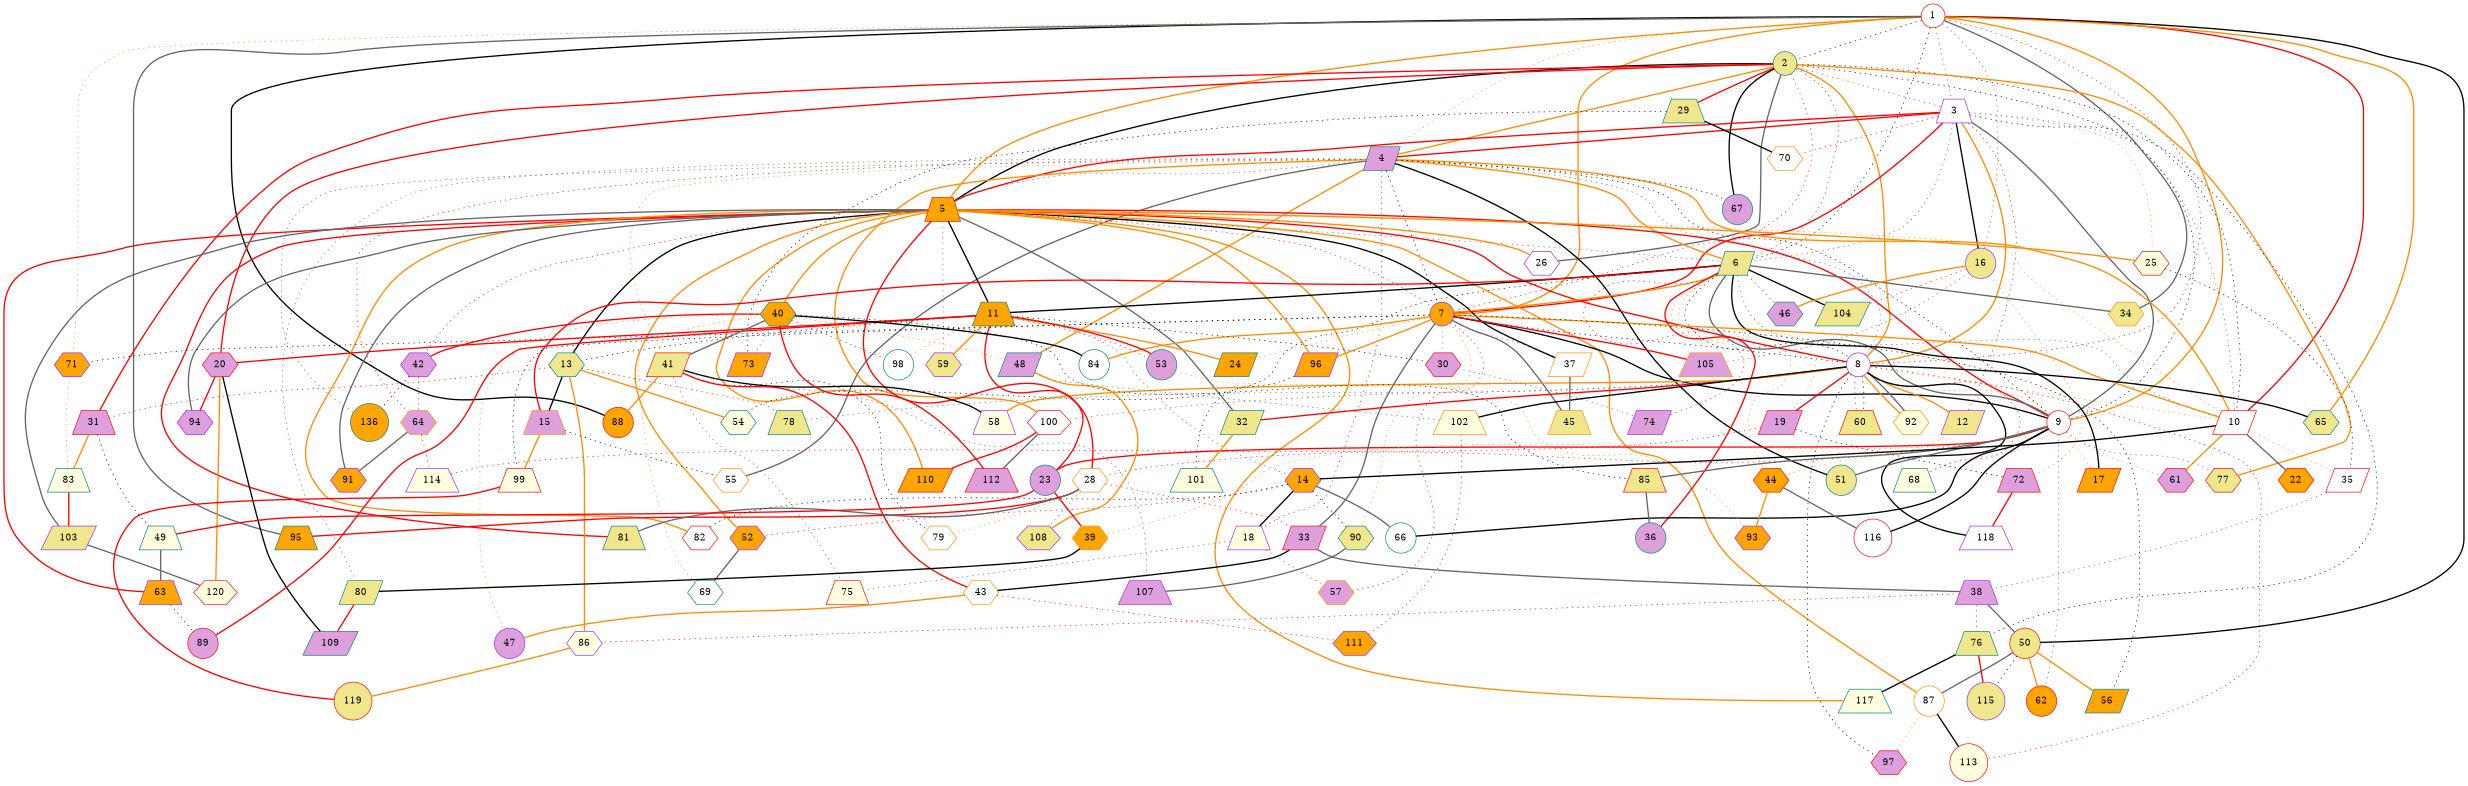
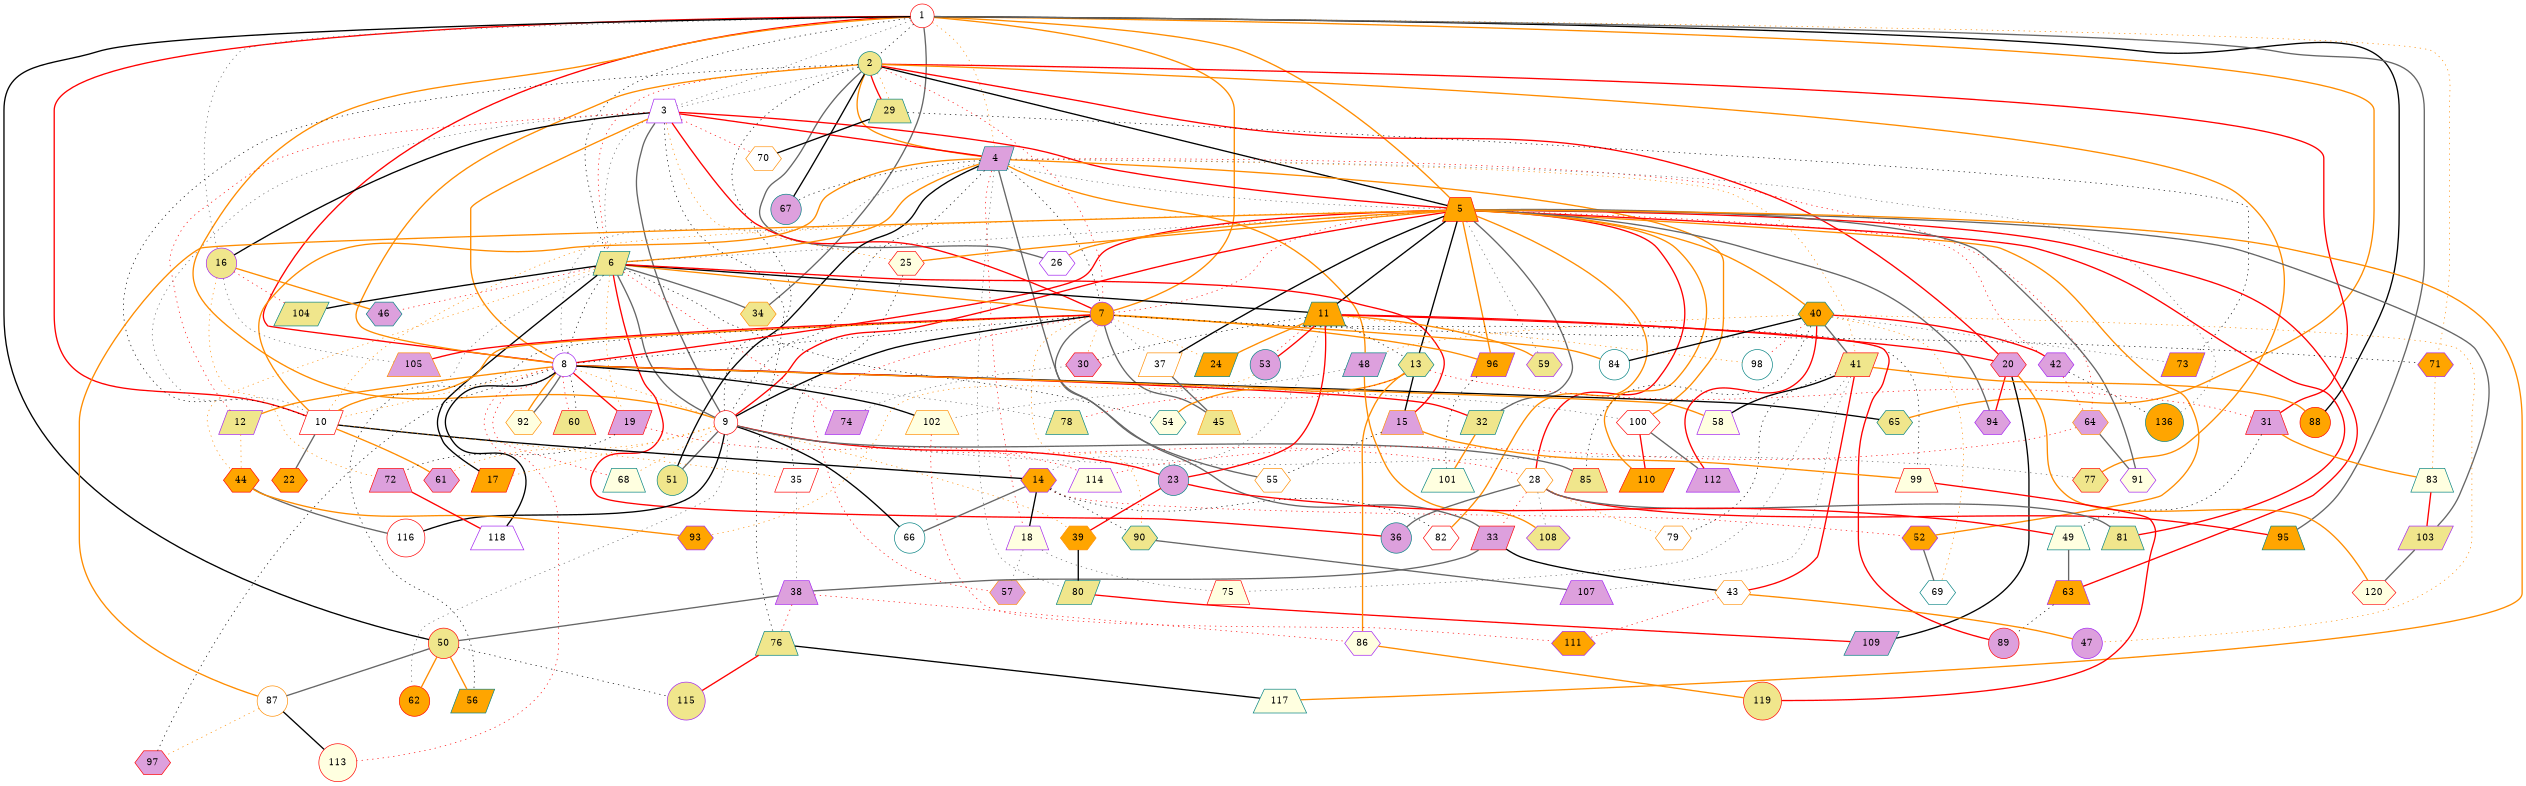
edge "1" -- "8": style dotted -> bold
node "91": fillcolor orange -> lightyellow
node "112": color red -> purple
edge "85" -- "36": now "28" -- "36"
